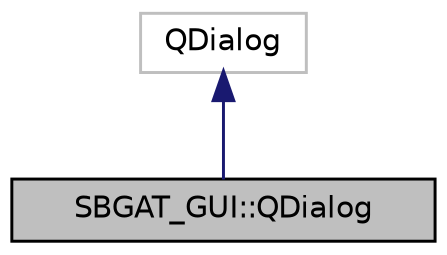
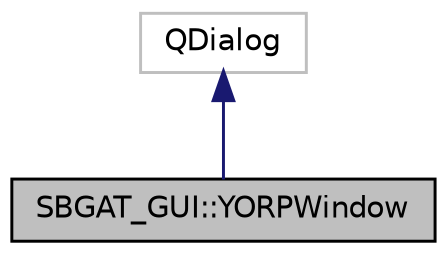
node "SBGAT_GUI::QDialog": label "SBGAT_GUI::QDialog" -> "SBGAT_GUI::YORPWindow"
